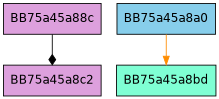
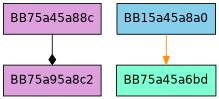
node "BB75a45a8a0": label "BB75a45a8a0" -> "BB15a45a8a0"
node "BB75a45a8c2": label "BB75a45a8c2" -> "BB75a95a8c2"
node "BB75a45a8bd": label "BB75a45a8bd" -> "BB75a45a6bd"
